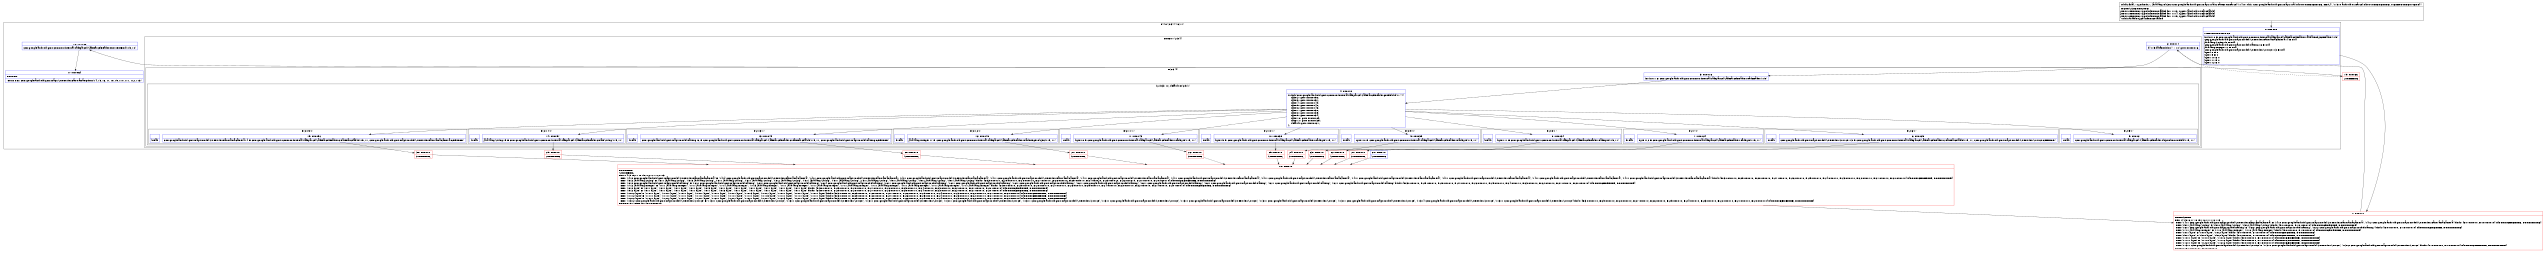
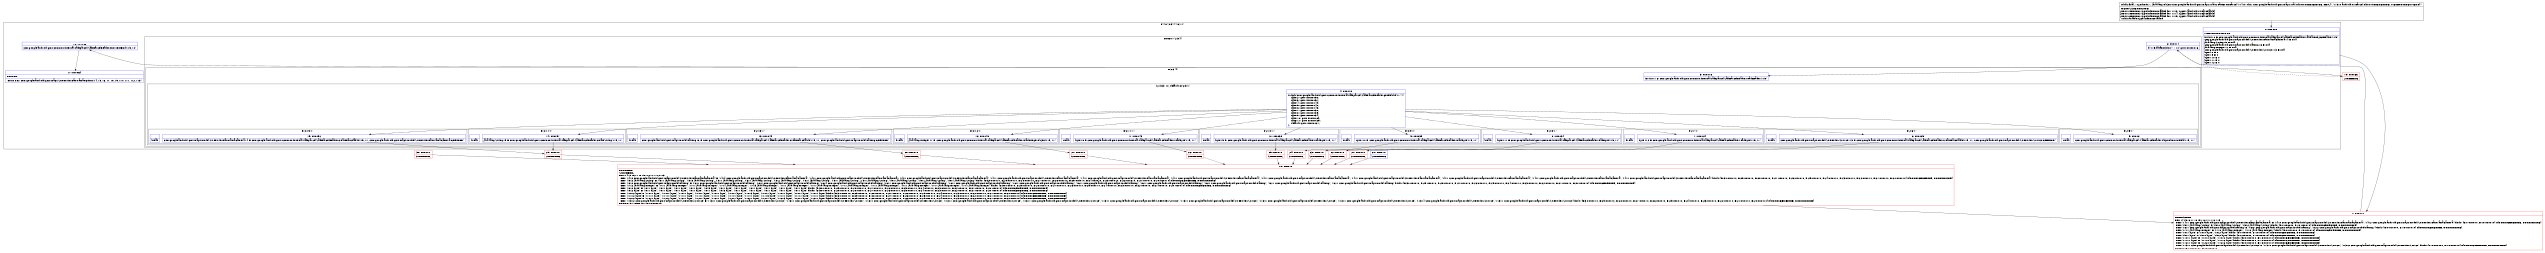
edge "3: 0x0016" -> "4: 0x001e": removed
edge "15: 0x005c" -> "30: 0x0010": now "15: 0x005c" -> "29: 0x0010"
